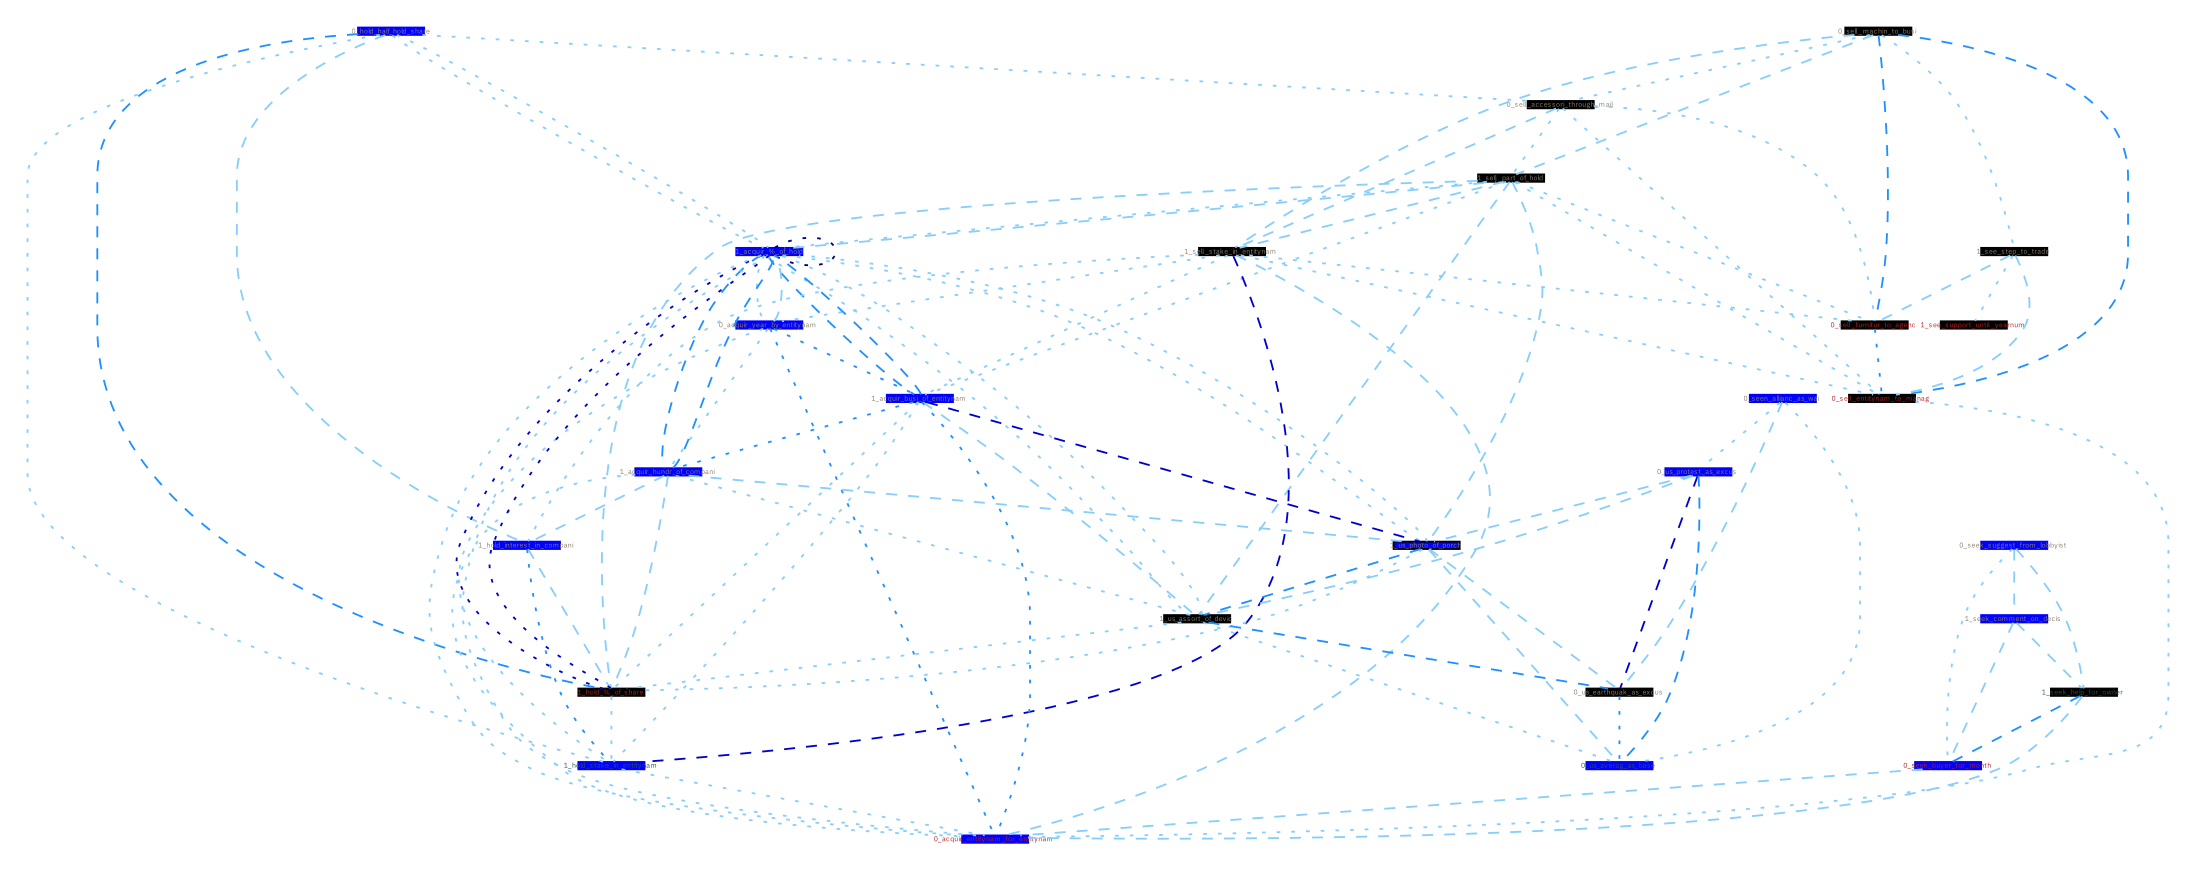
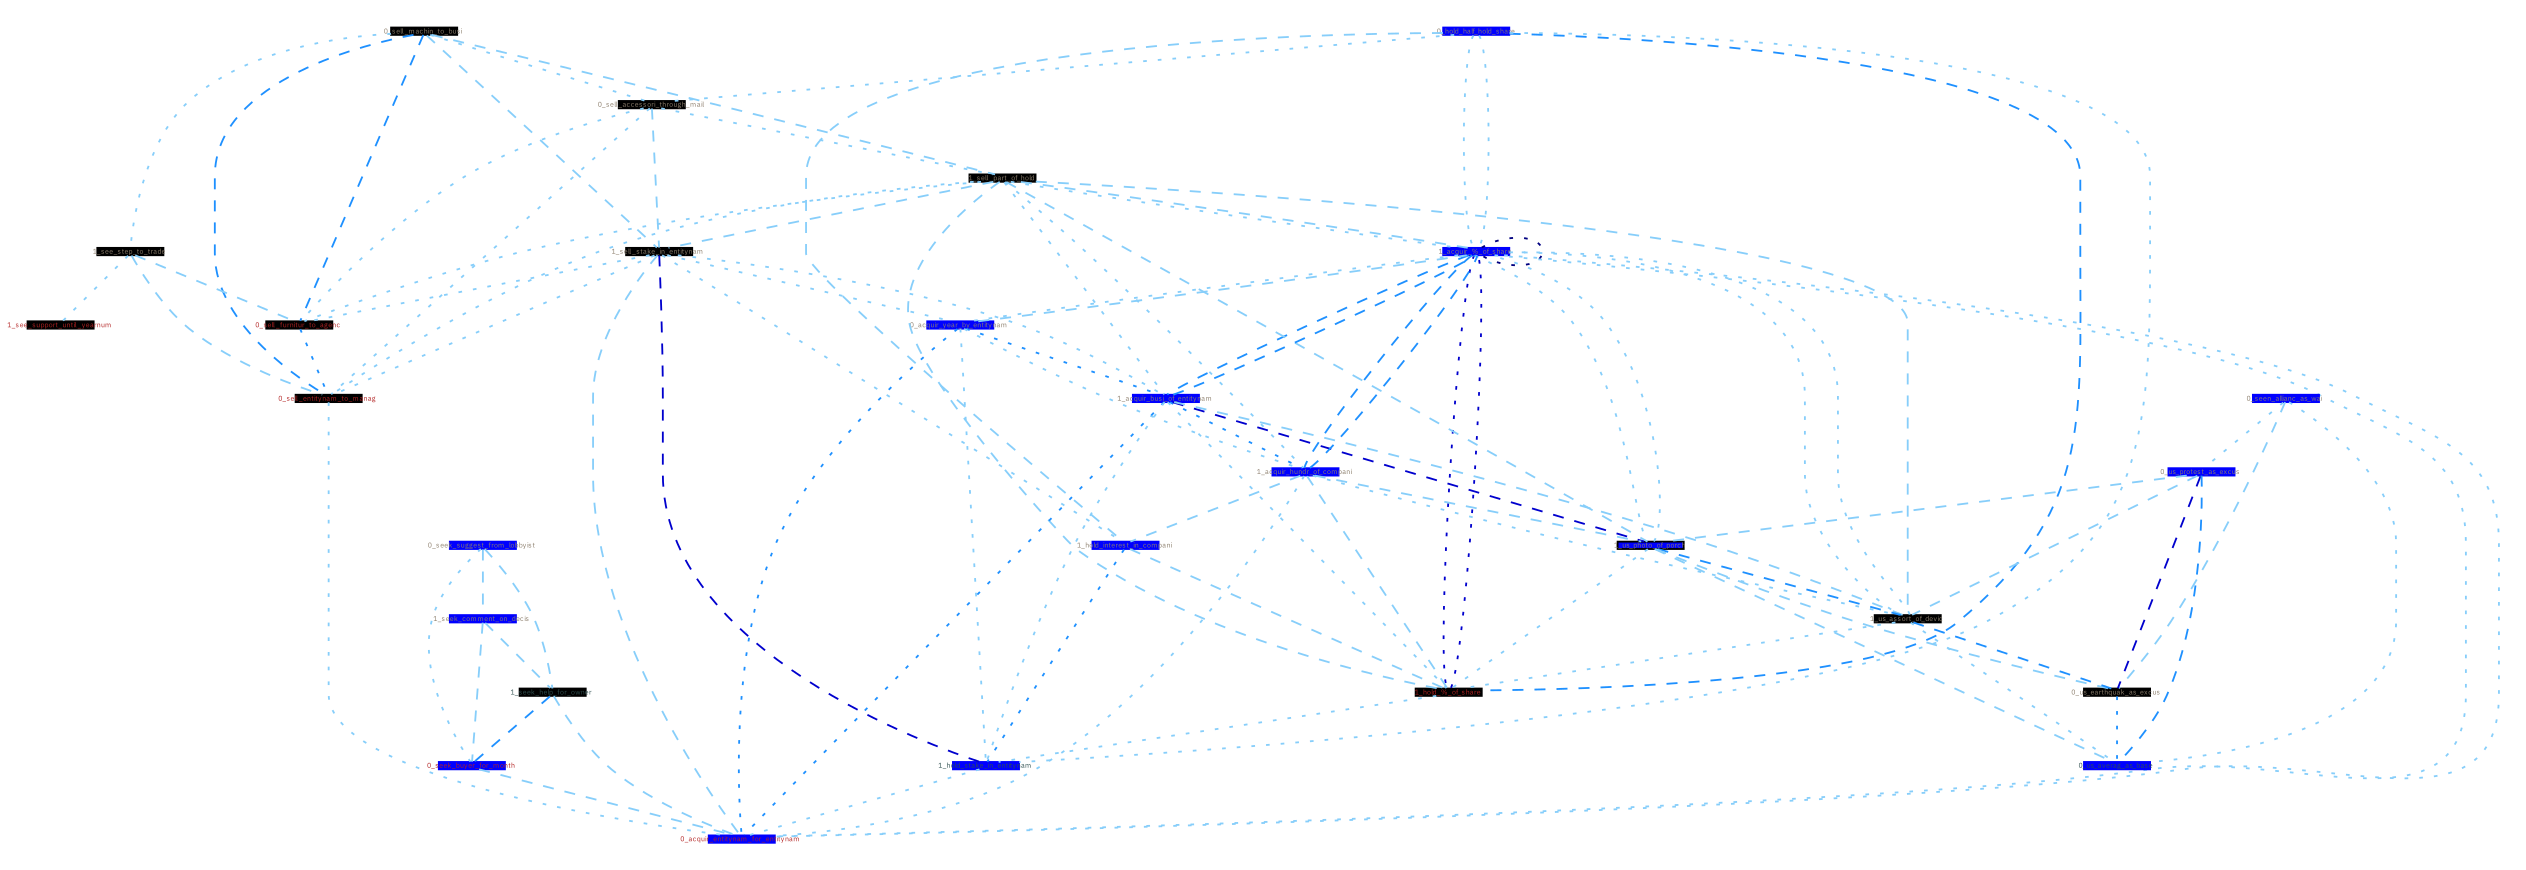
node "1_acquir_%_of_hold": label "1_acquir_%_of_hold" -> "1_acquir_%_of_share"
edge "1_sell_part_of_hold" -- "1_acquir_hundr_of_compani": added
